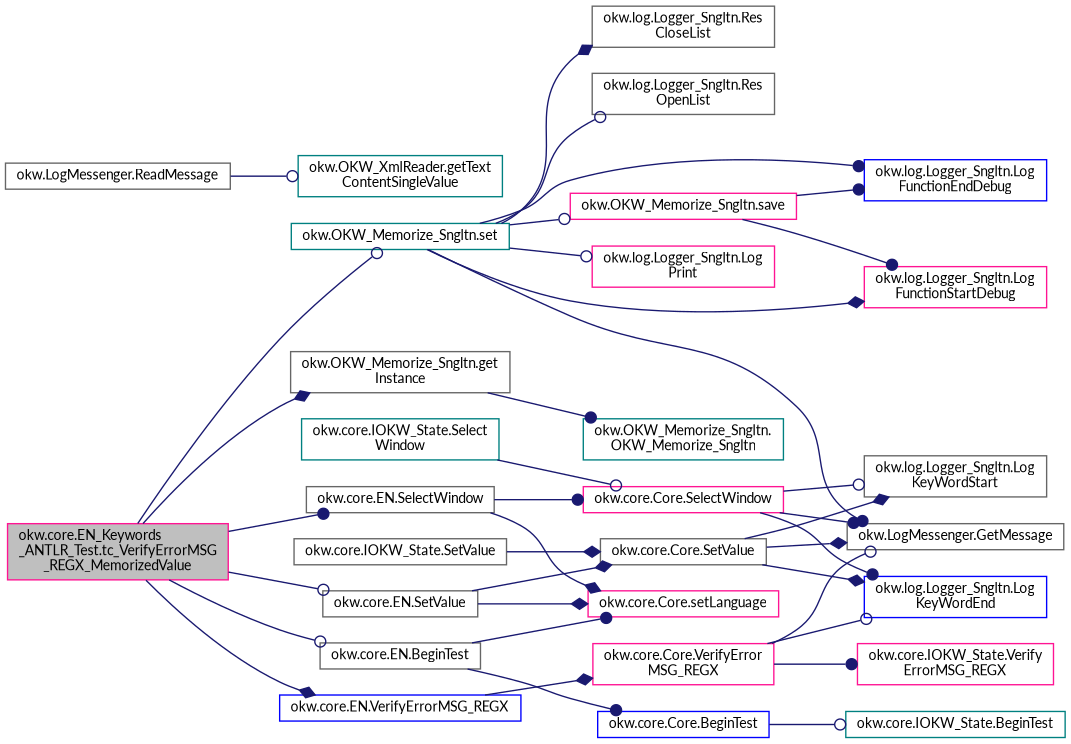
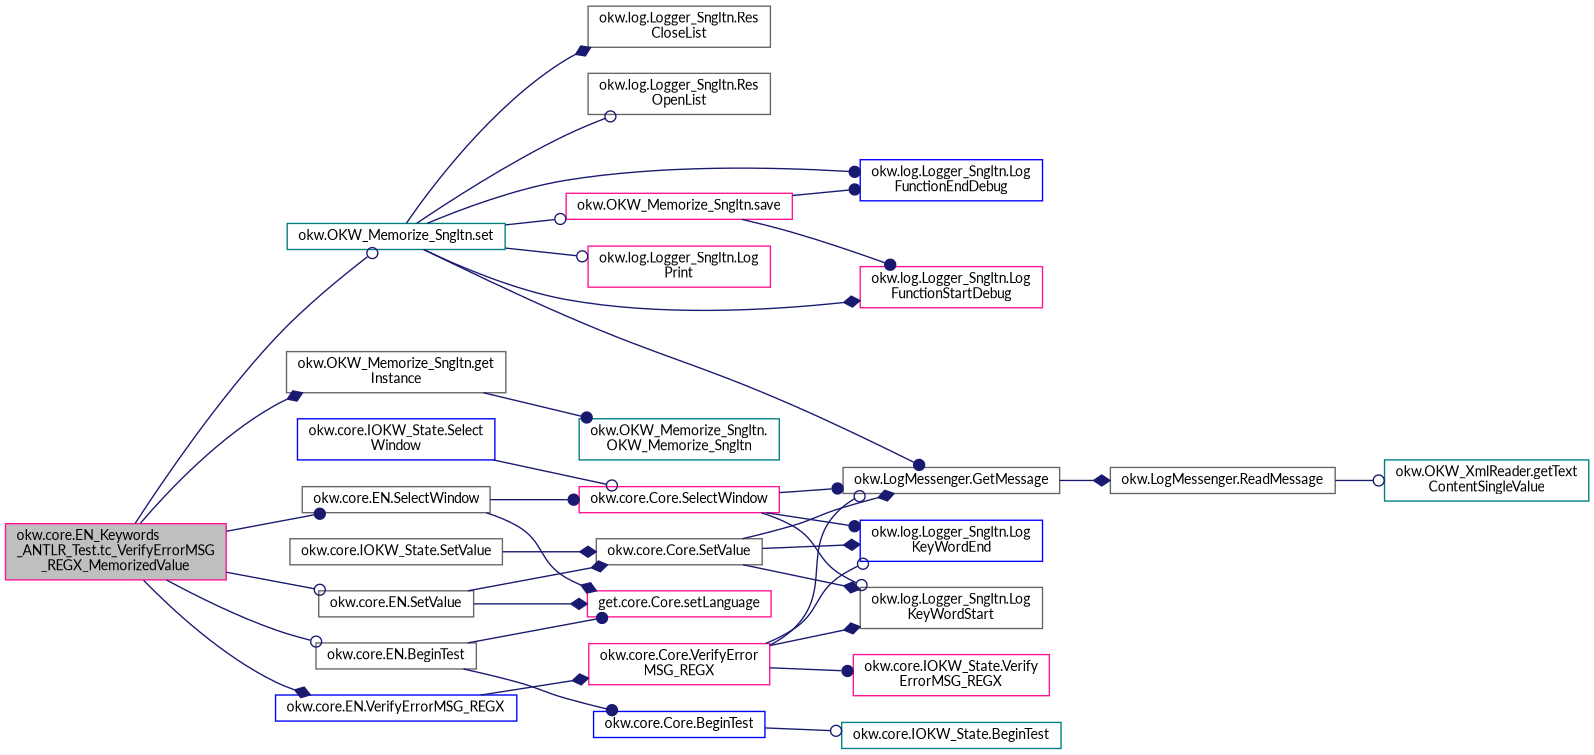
node "okw.core.IOKW_State.Select Window": color teal -> blue
edge "okw.LogMessenger.GetMessage" -> "okw.LogMessenger.ReadMessage": added
node "okw.core.Core.setLanguage": label "okw.core.Core.setLanguage" -> "get.core.Core.setLanguage"
edge "okw.core.Core.VerifyError MSG_REGX" -> "okw.log.Logger_Sngltn.Log KeyWordStart": added
